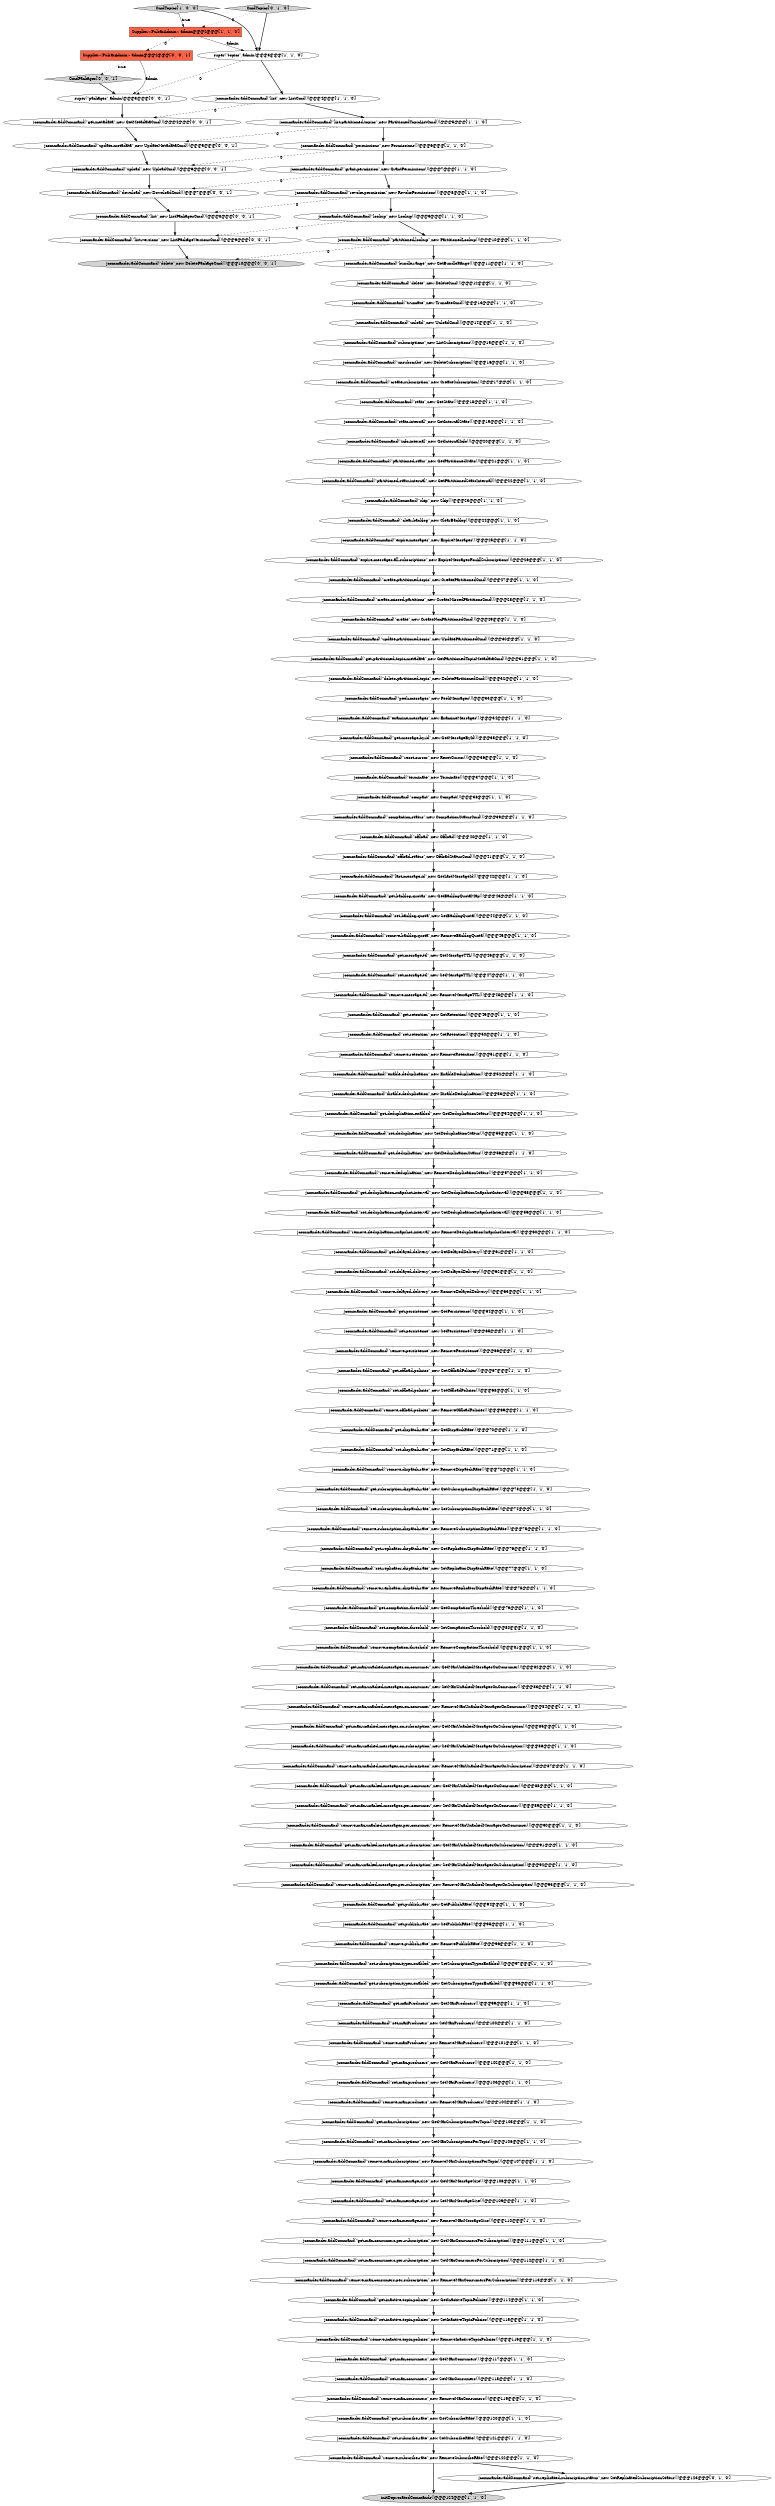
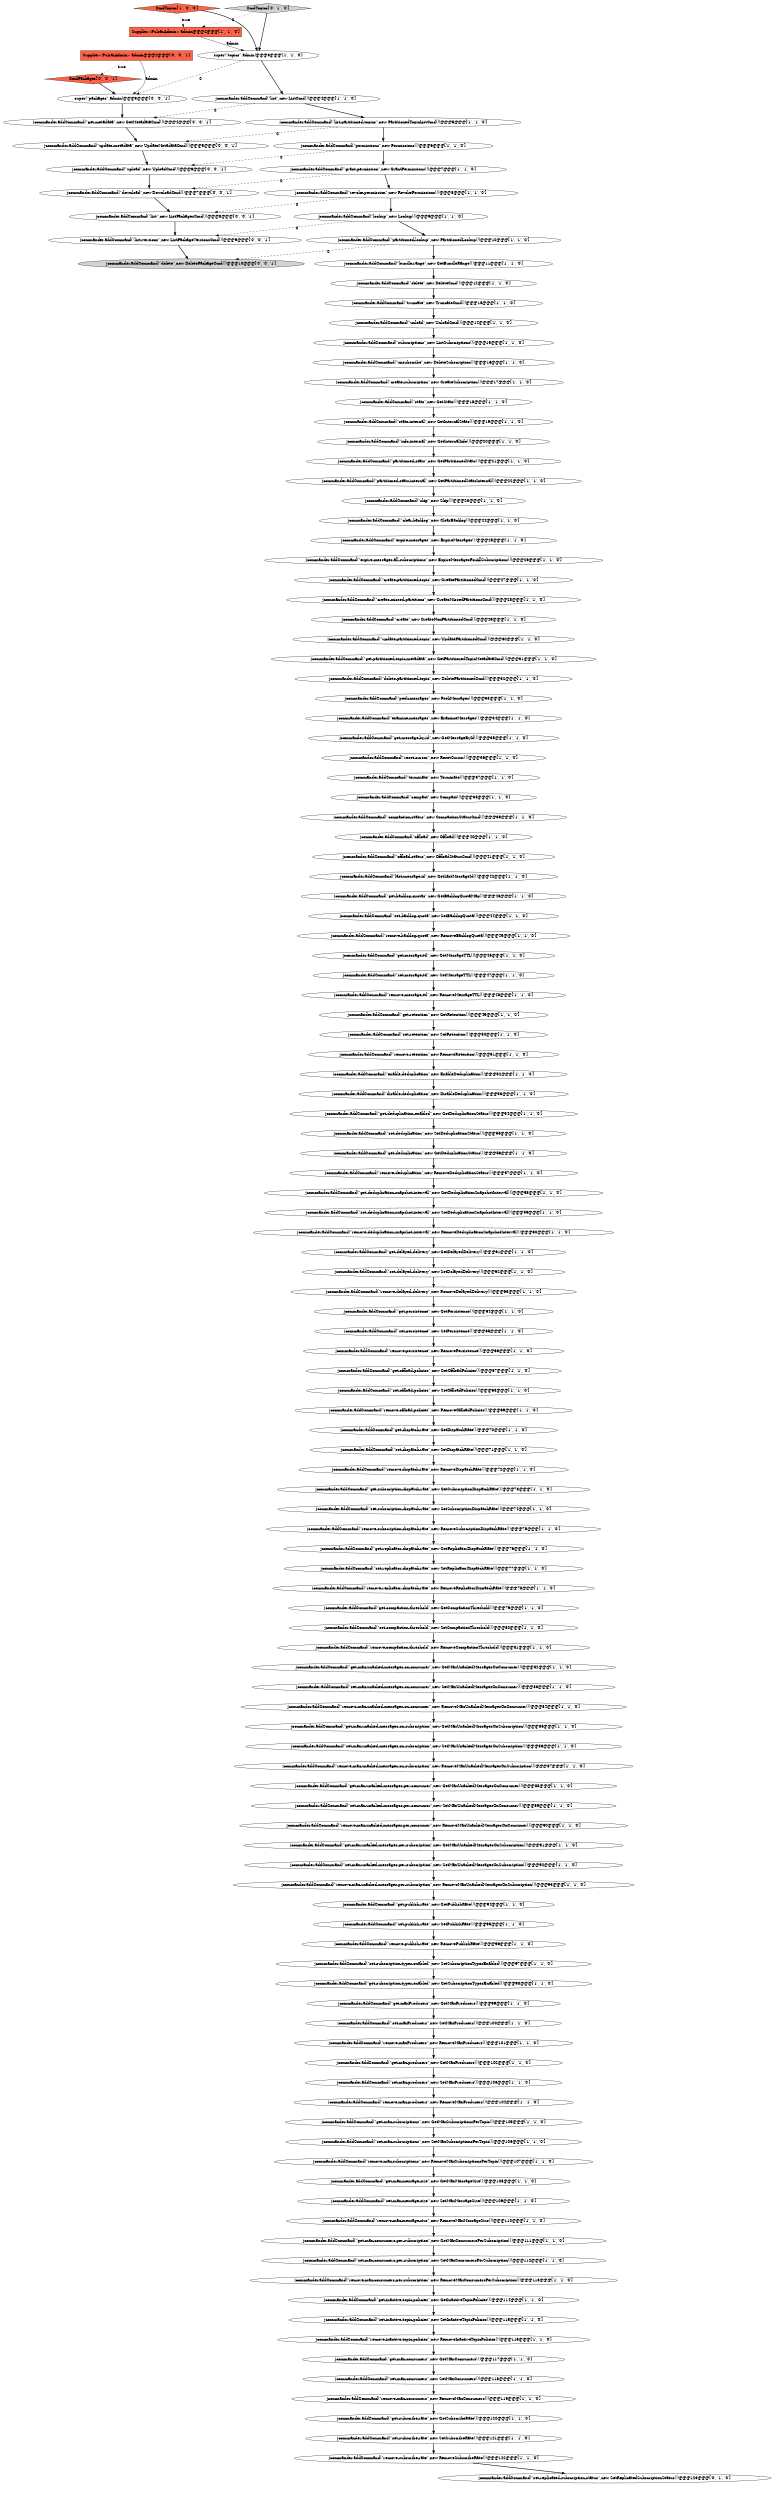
node "CmdTopics['1', '0', '0']": fillcolor lightgray -> tomato
edge "CmdTopics['1', '0', '0']" -> "Supplier<PulsarAdmin> admin@@@2@@@['1', '1', '0']": style solid -> dotted
edge "Supplier<PulsarAdmin> admin@@@2@@@['1', '1', '0']" -> "Supplier<PulsarAdmin> admin@@@2@@@['0', '0', '1']": removed, label "0"
node "CmdPackages['0', '0', '1']": fillcolor lightgray -> tomato
node "initDeprecatedCommands()@@@124@@@['1', '1', '0']": removed
